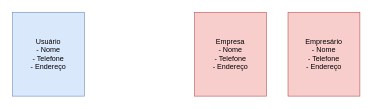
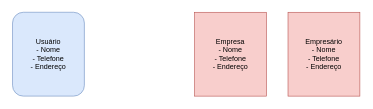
node "Usuário - Nome - Telefone - Endereço": shape rectangle -> rounded rectangle
